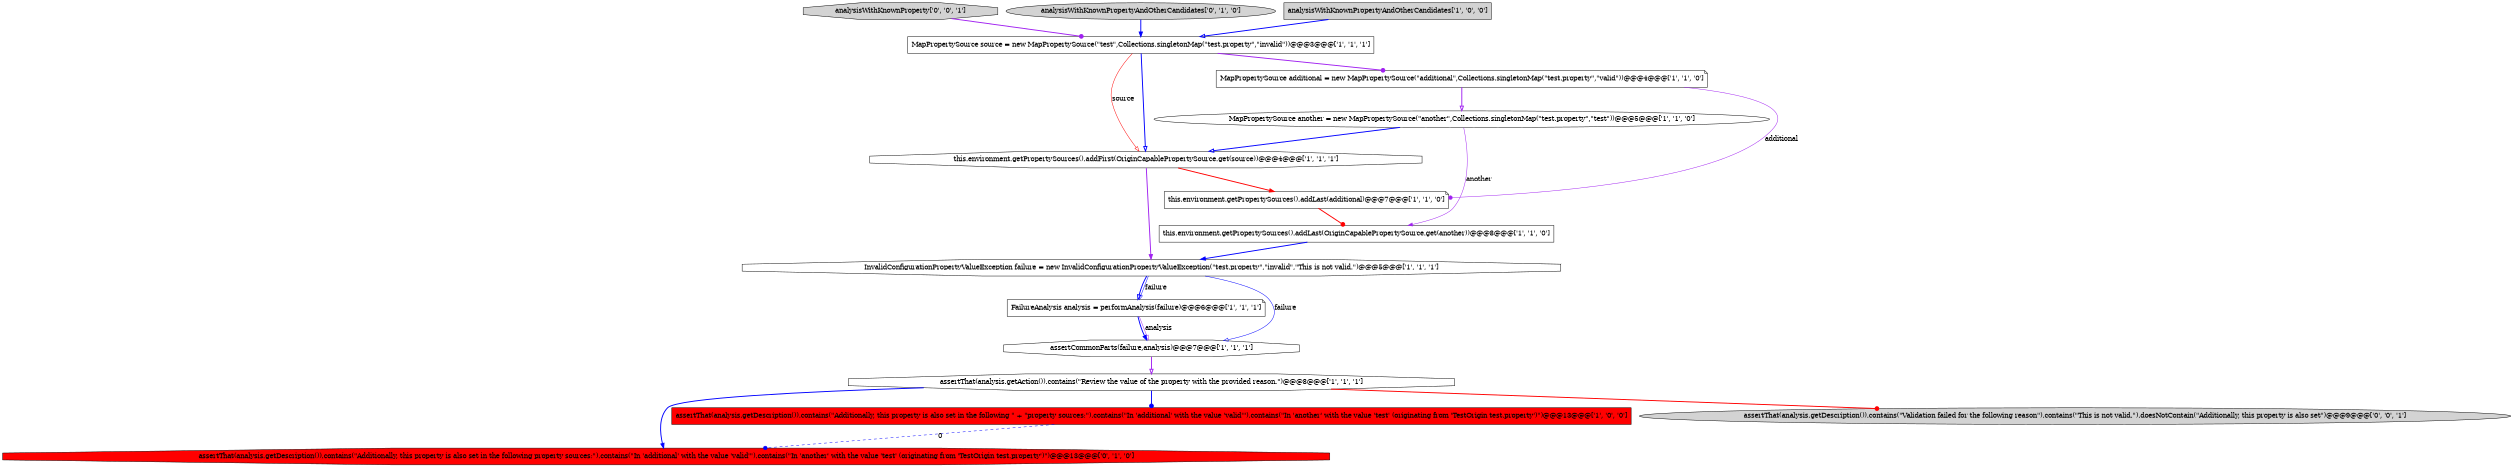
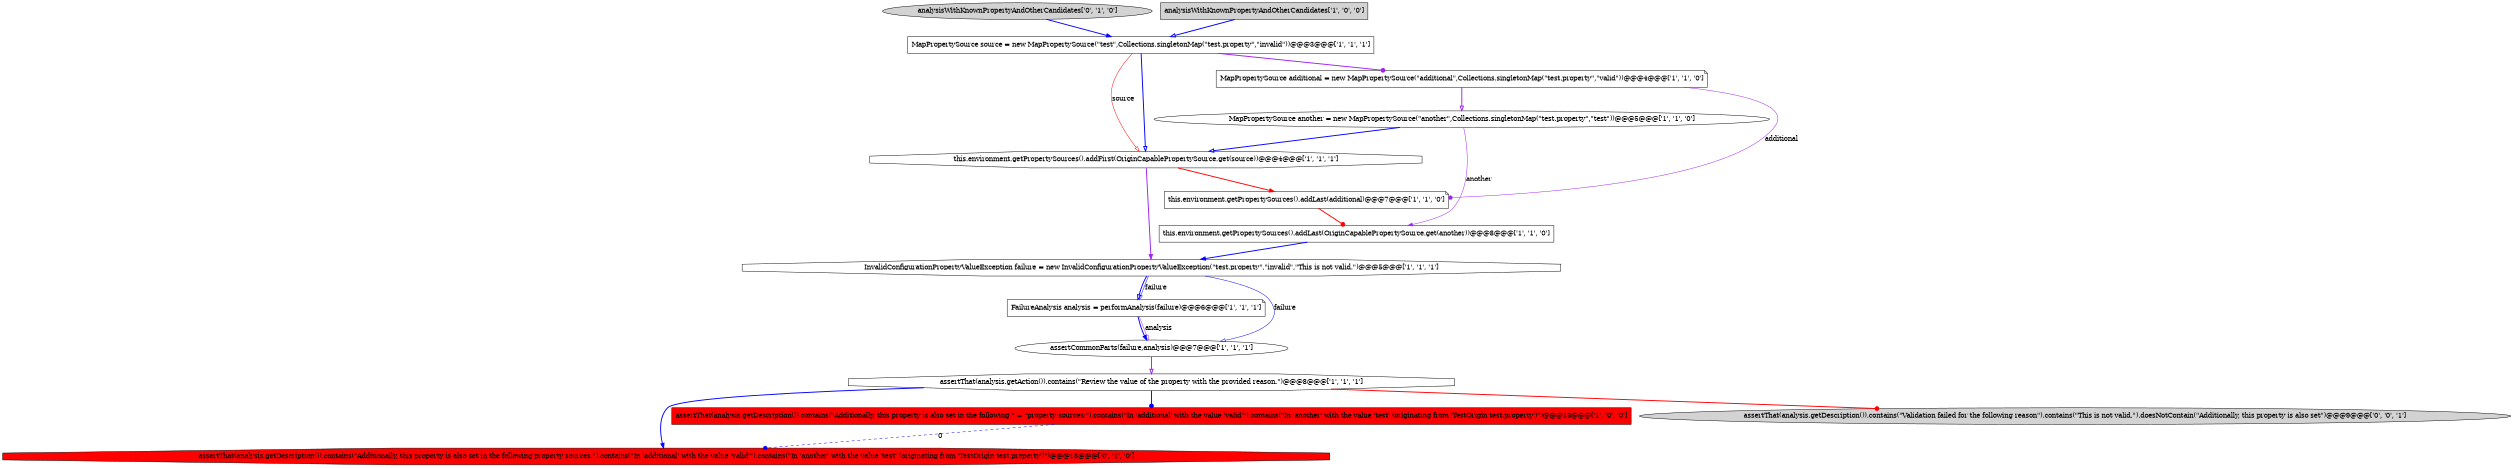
node "analysisWithKnownProperty['0', '0', '1']": removed
node "assertCommonParts(failure,analysis)@@@7@@@['1', '1', '1']": shape octagon -> ellipse
